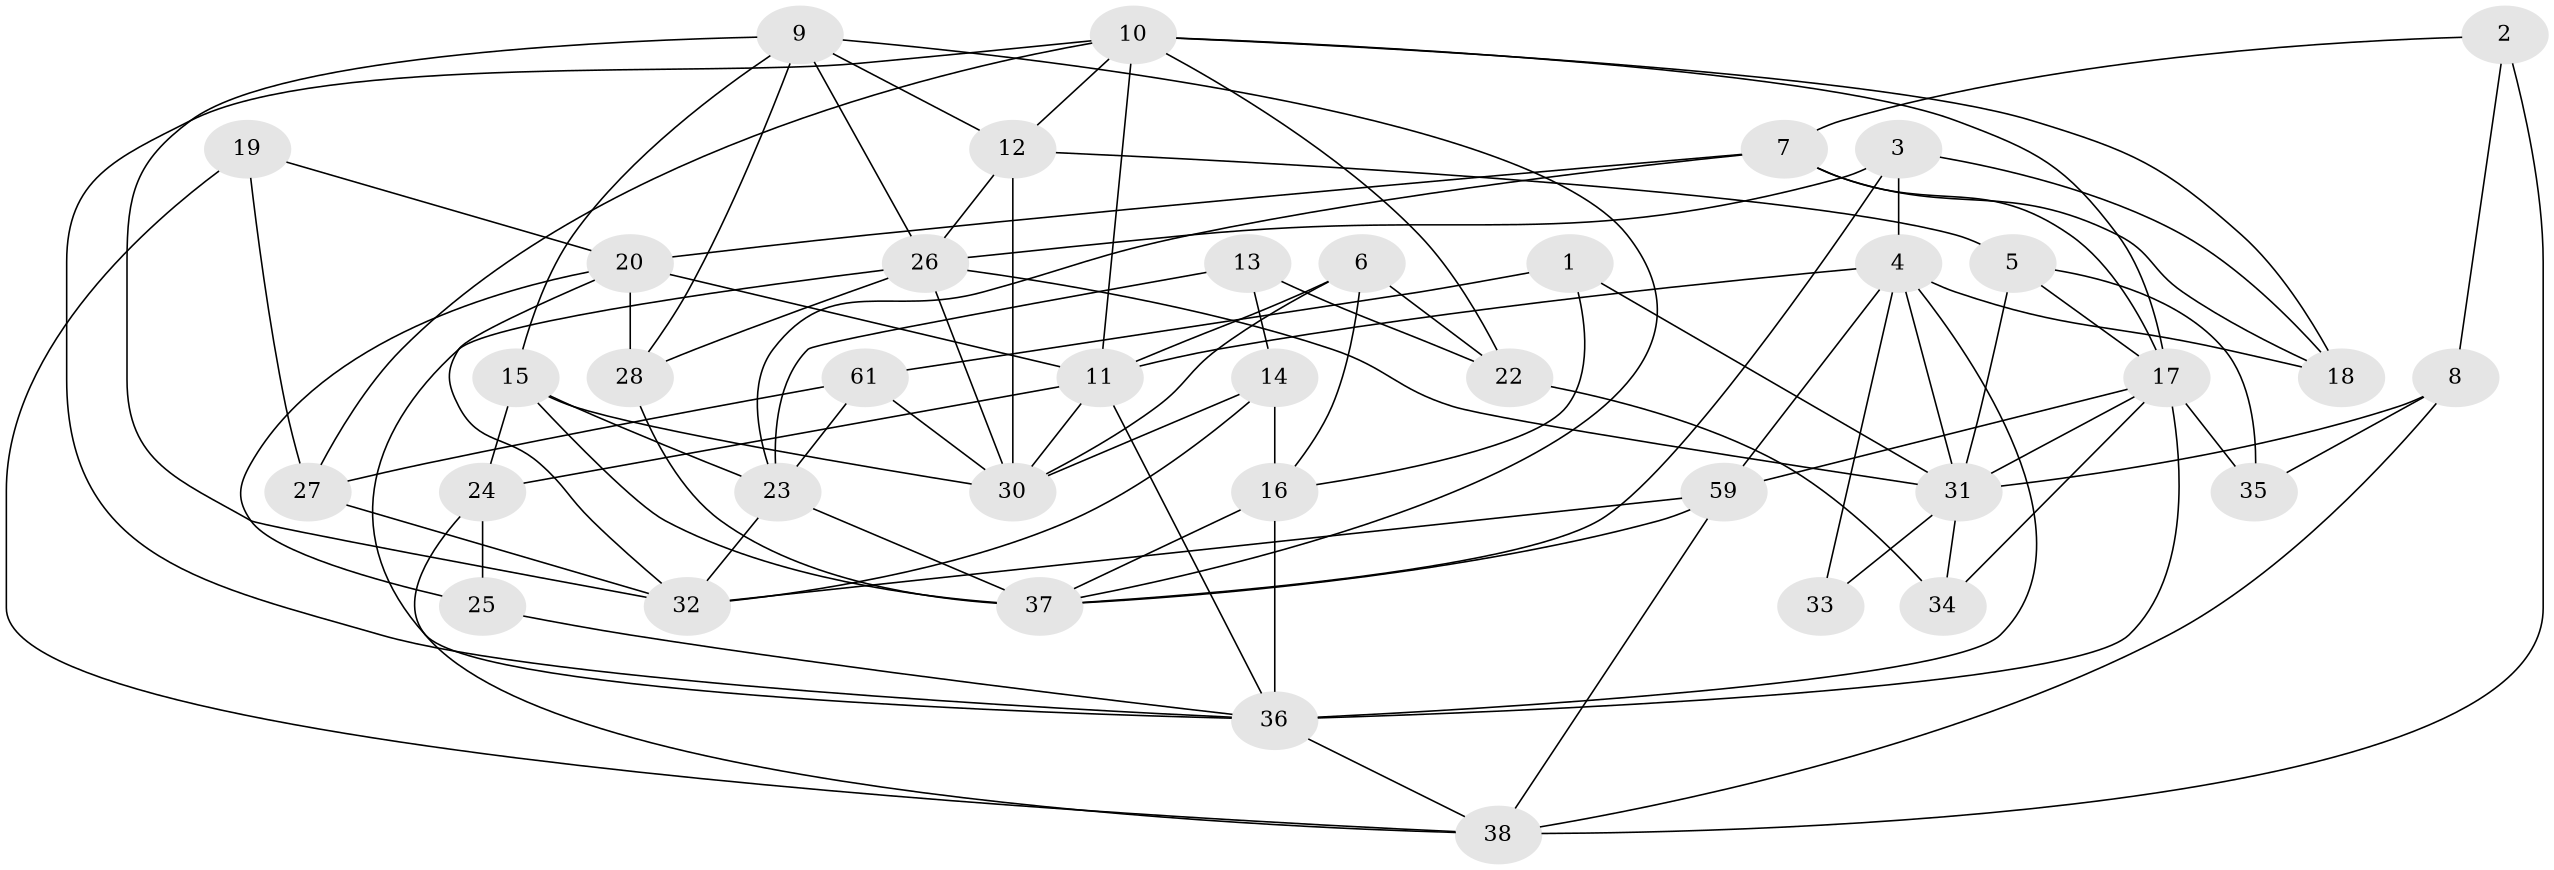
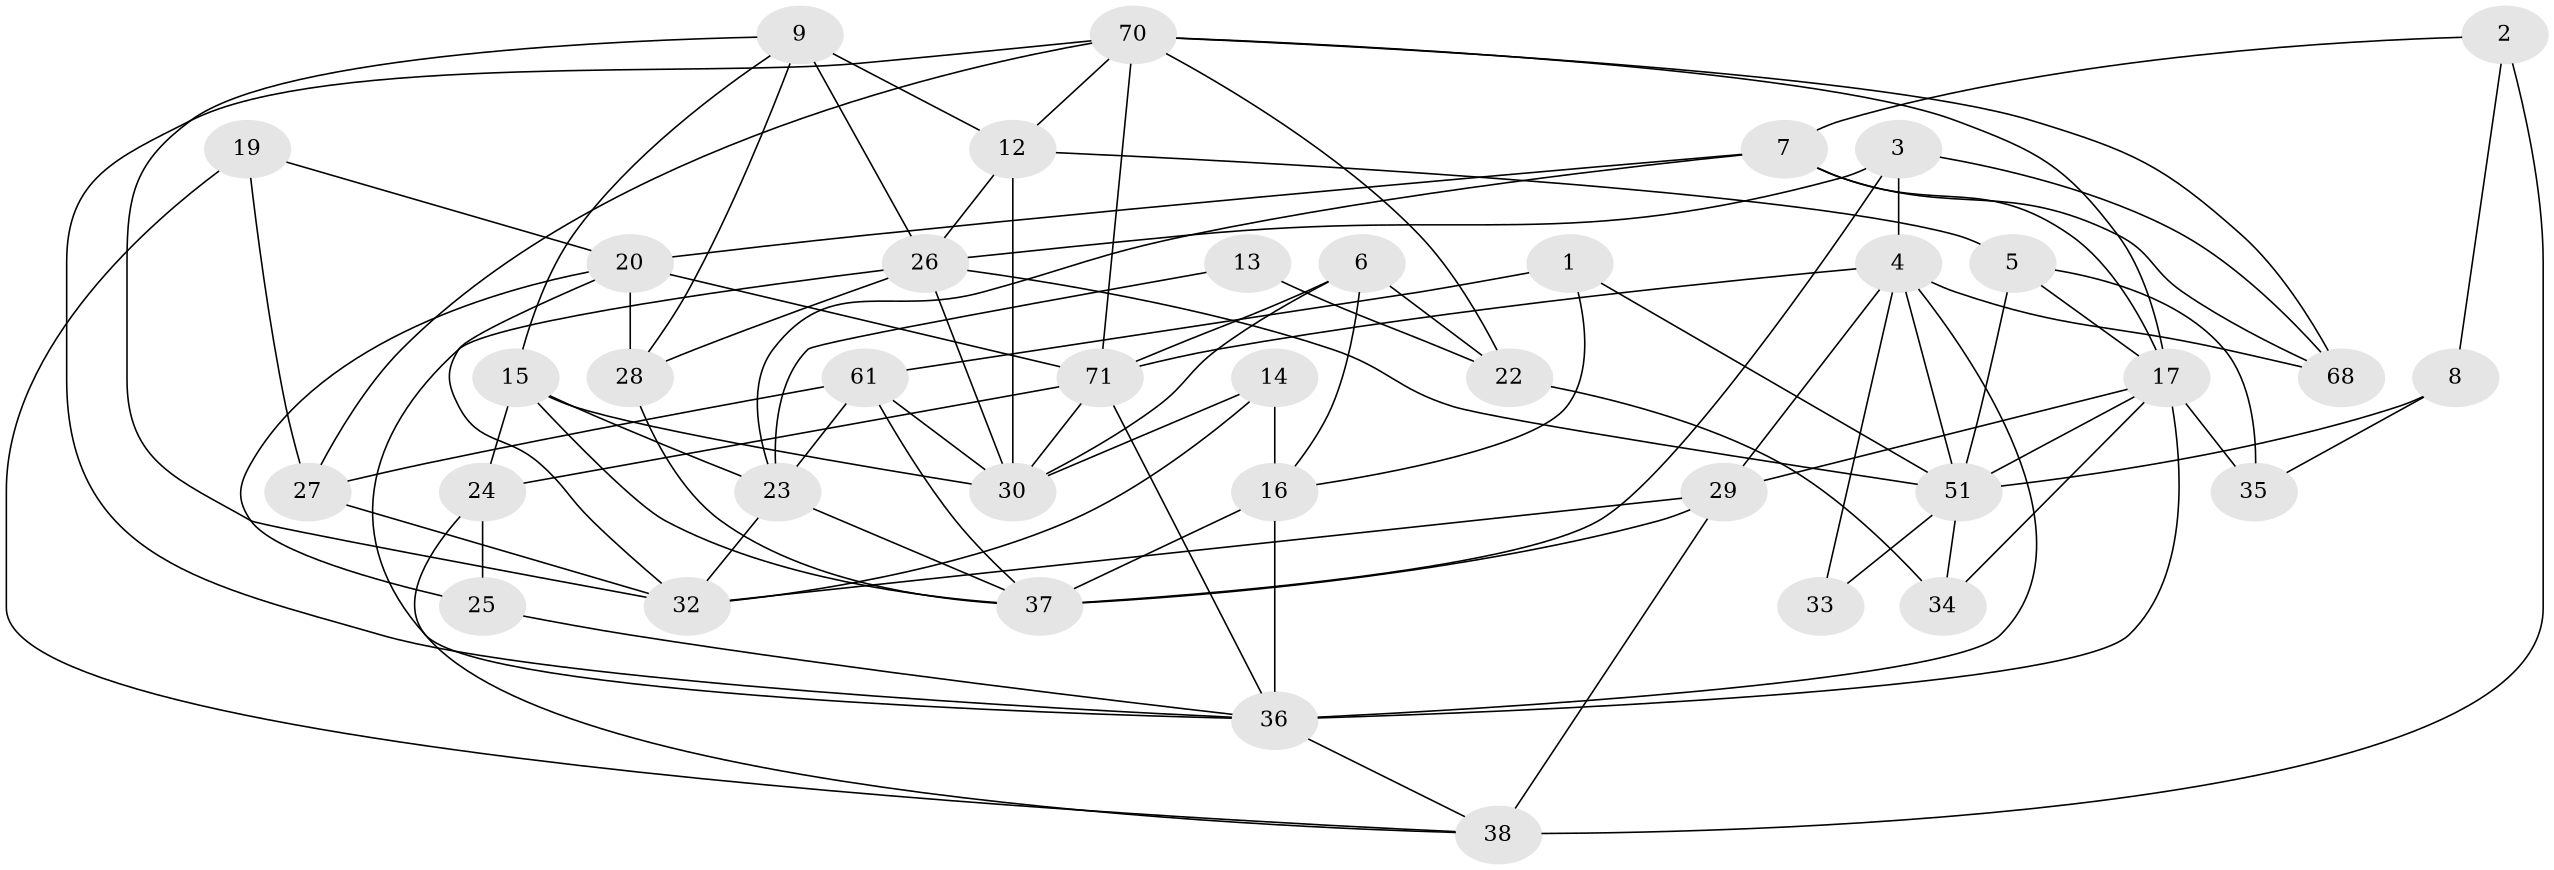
node "10": label "10" -> "70"
edge "9" -- "37": now "61" -- "37"
edge "13" -- "14": removed
node "11": label "11" -> "71"
node "18": label "18" -> "68"
node "59": label "59" -> "29"
node "31": label "31" -> "51"
edge "8" -- "38": removed
